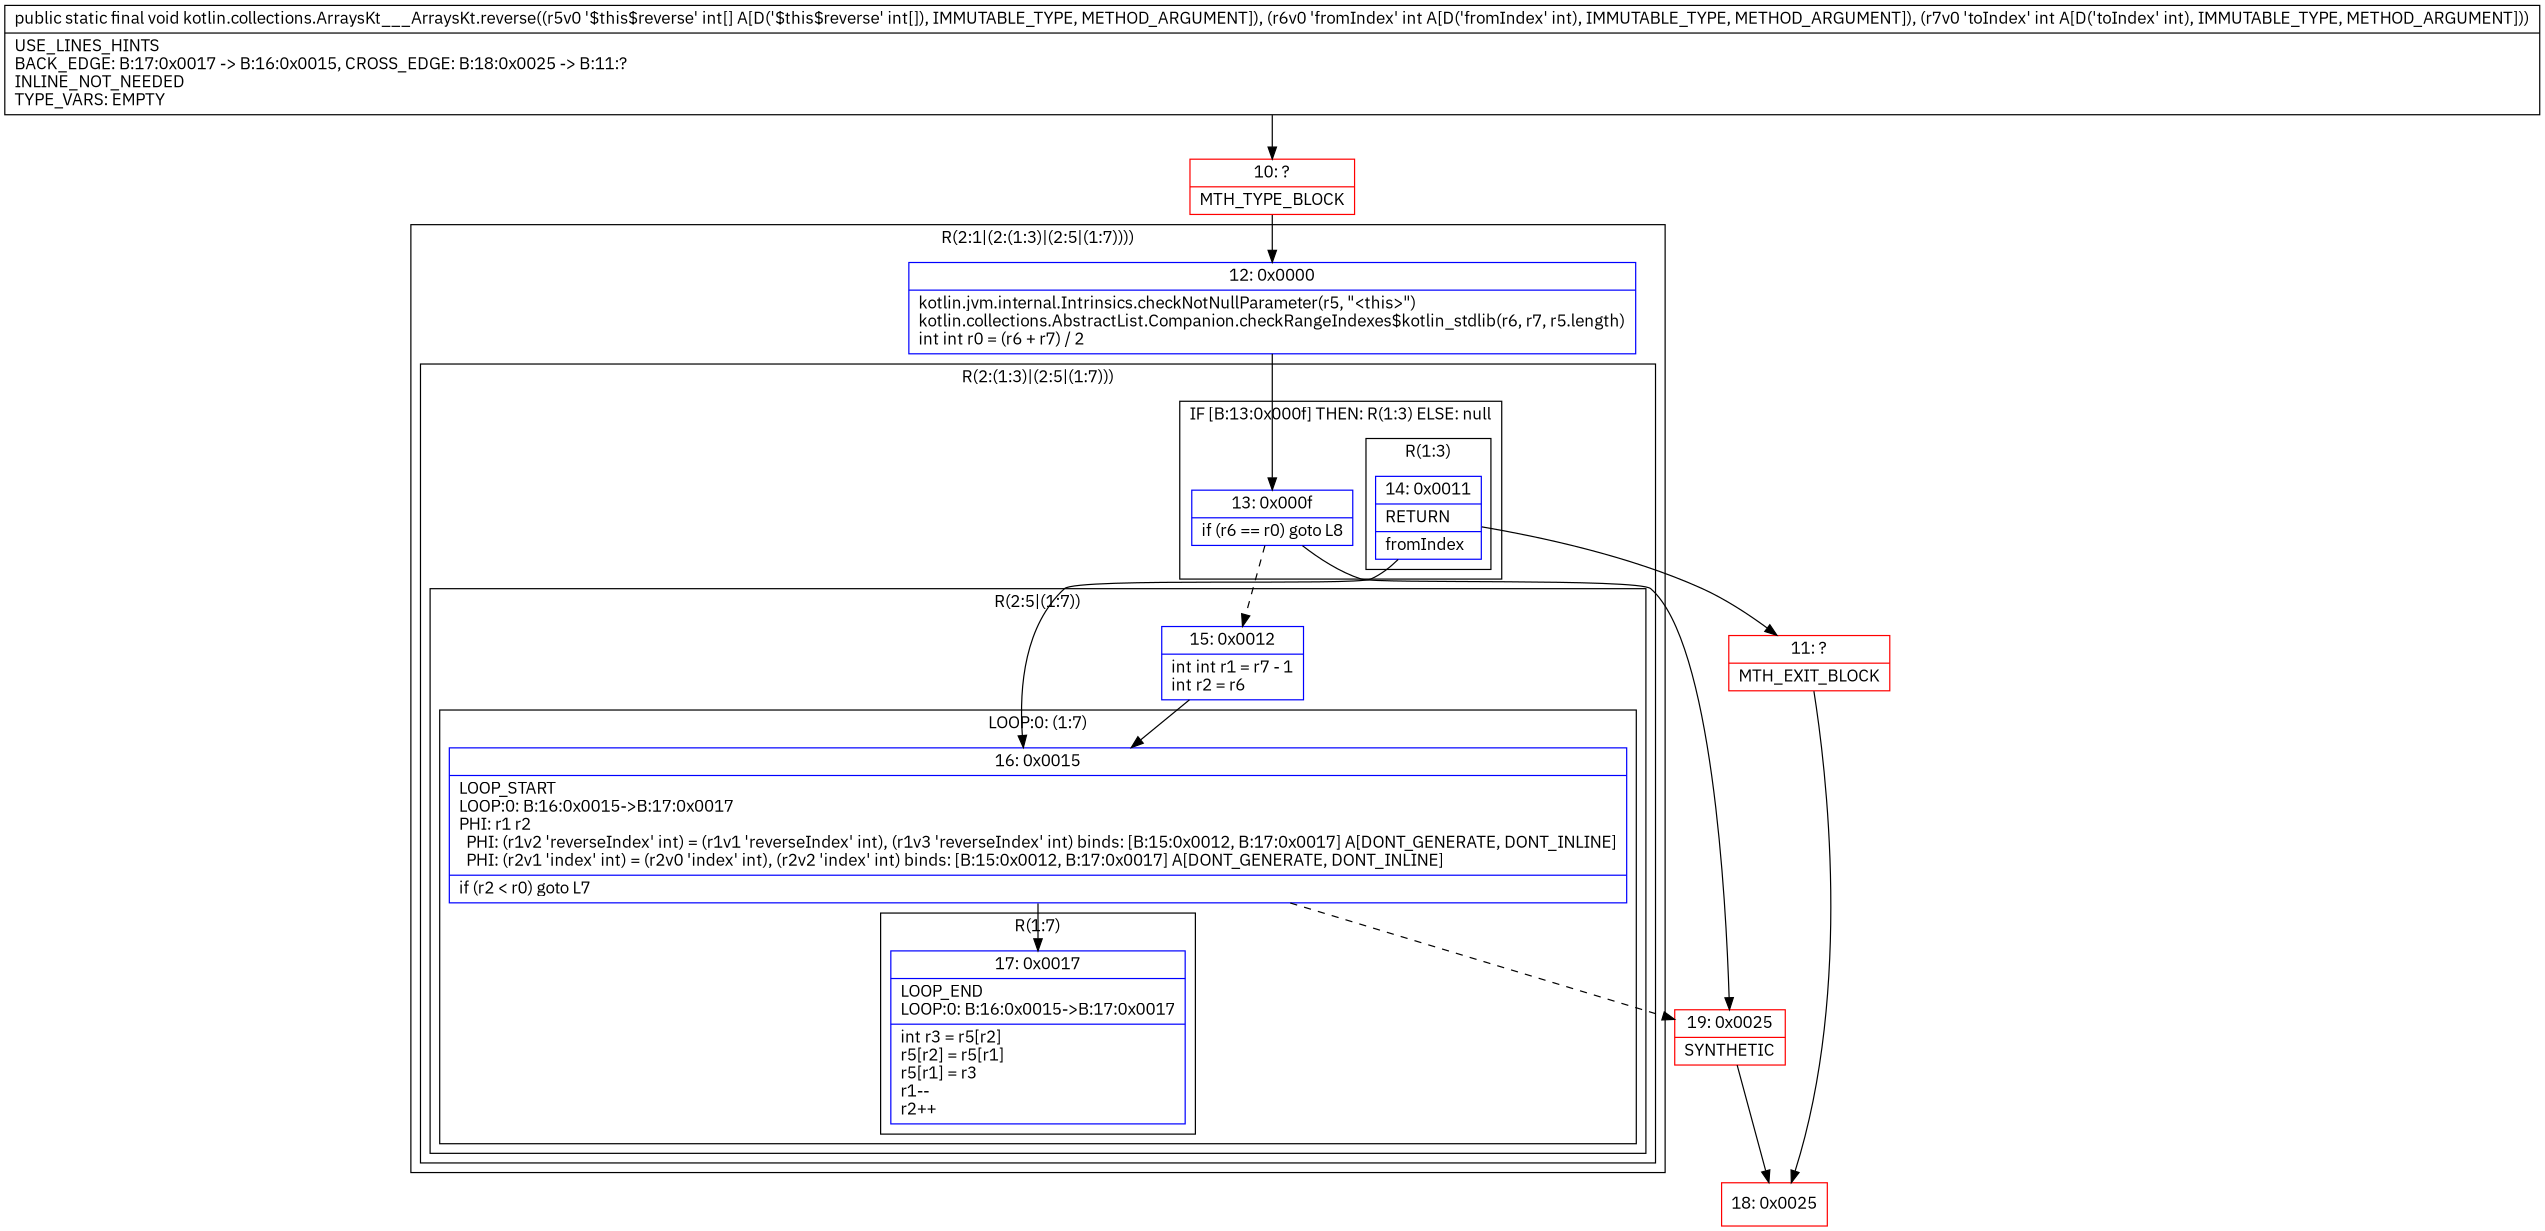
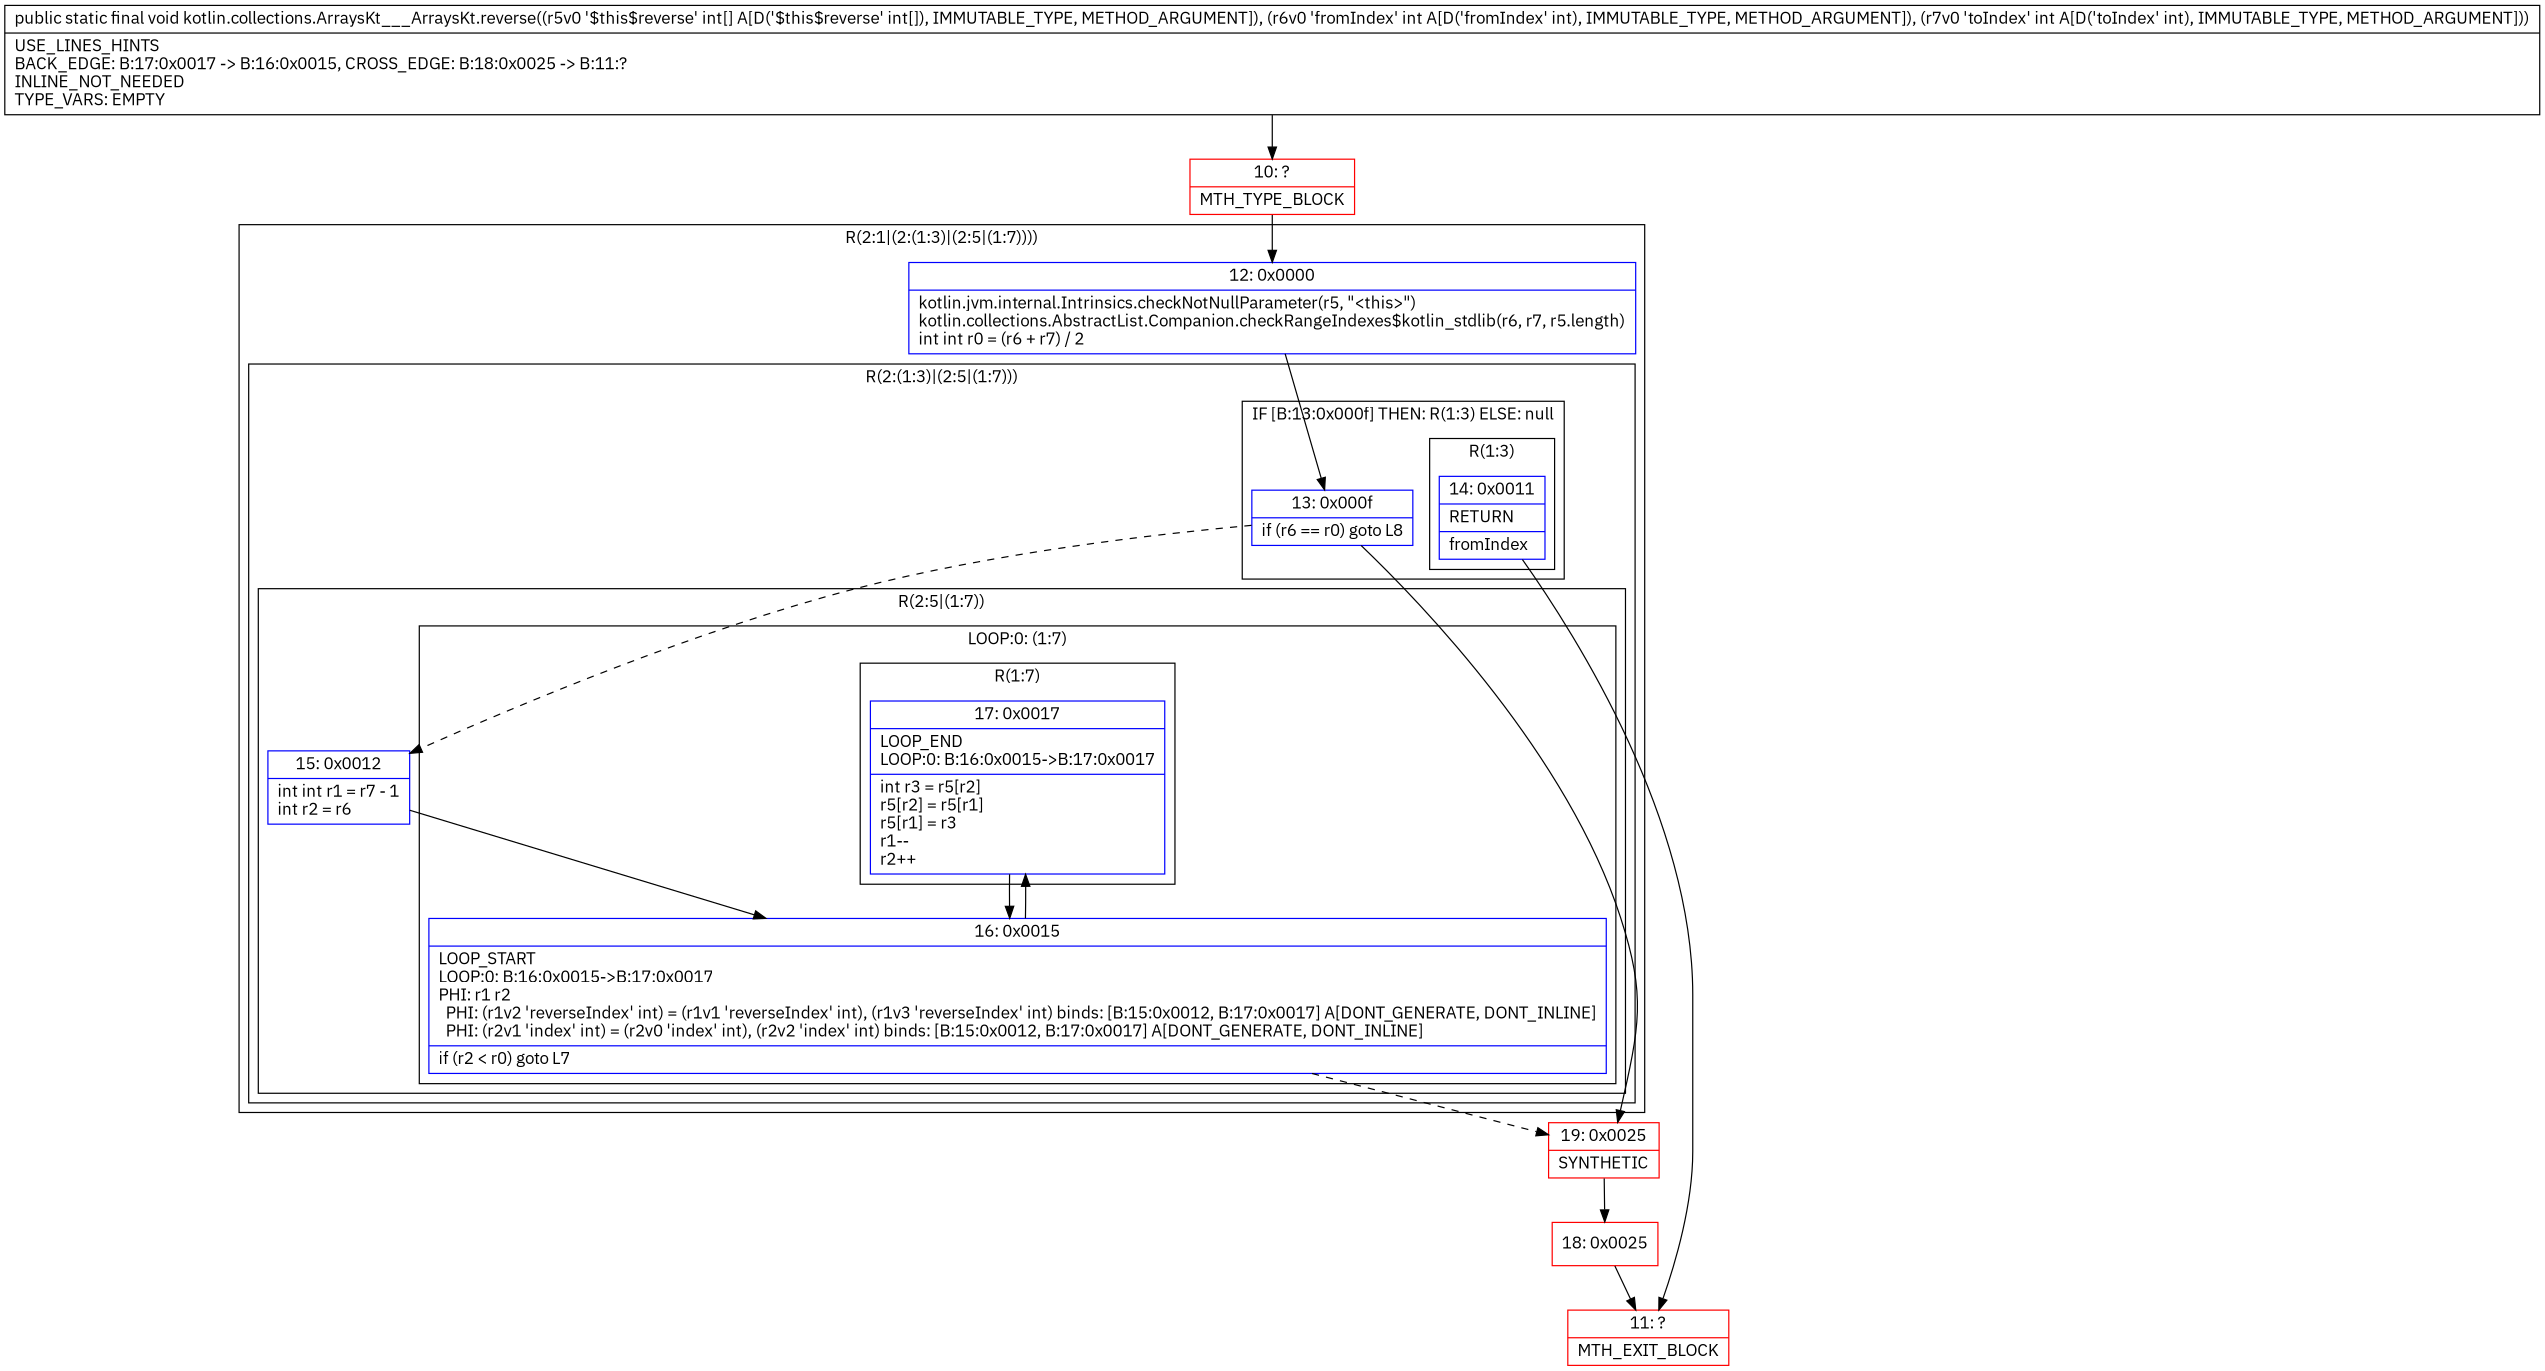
edge "14: 0x0011" -> "16: 0x0015": now "17: 0x0017" -> "16: 0x0015"
edge "11: ?" -> "18: 0x0025": reversed
